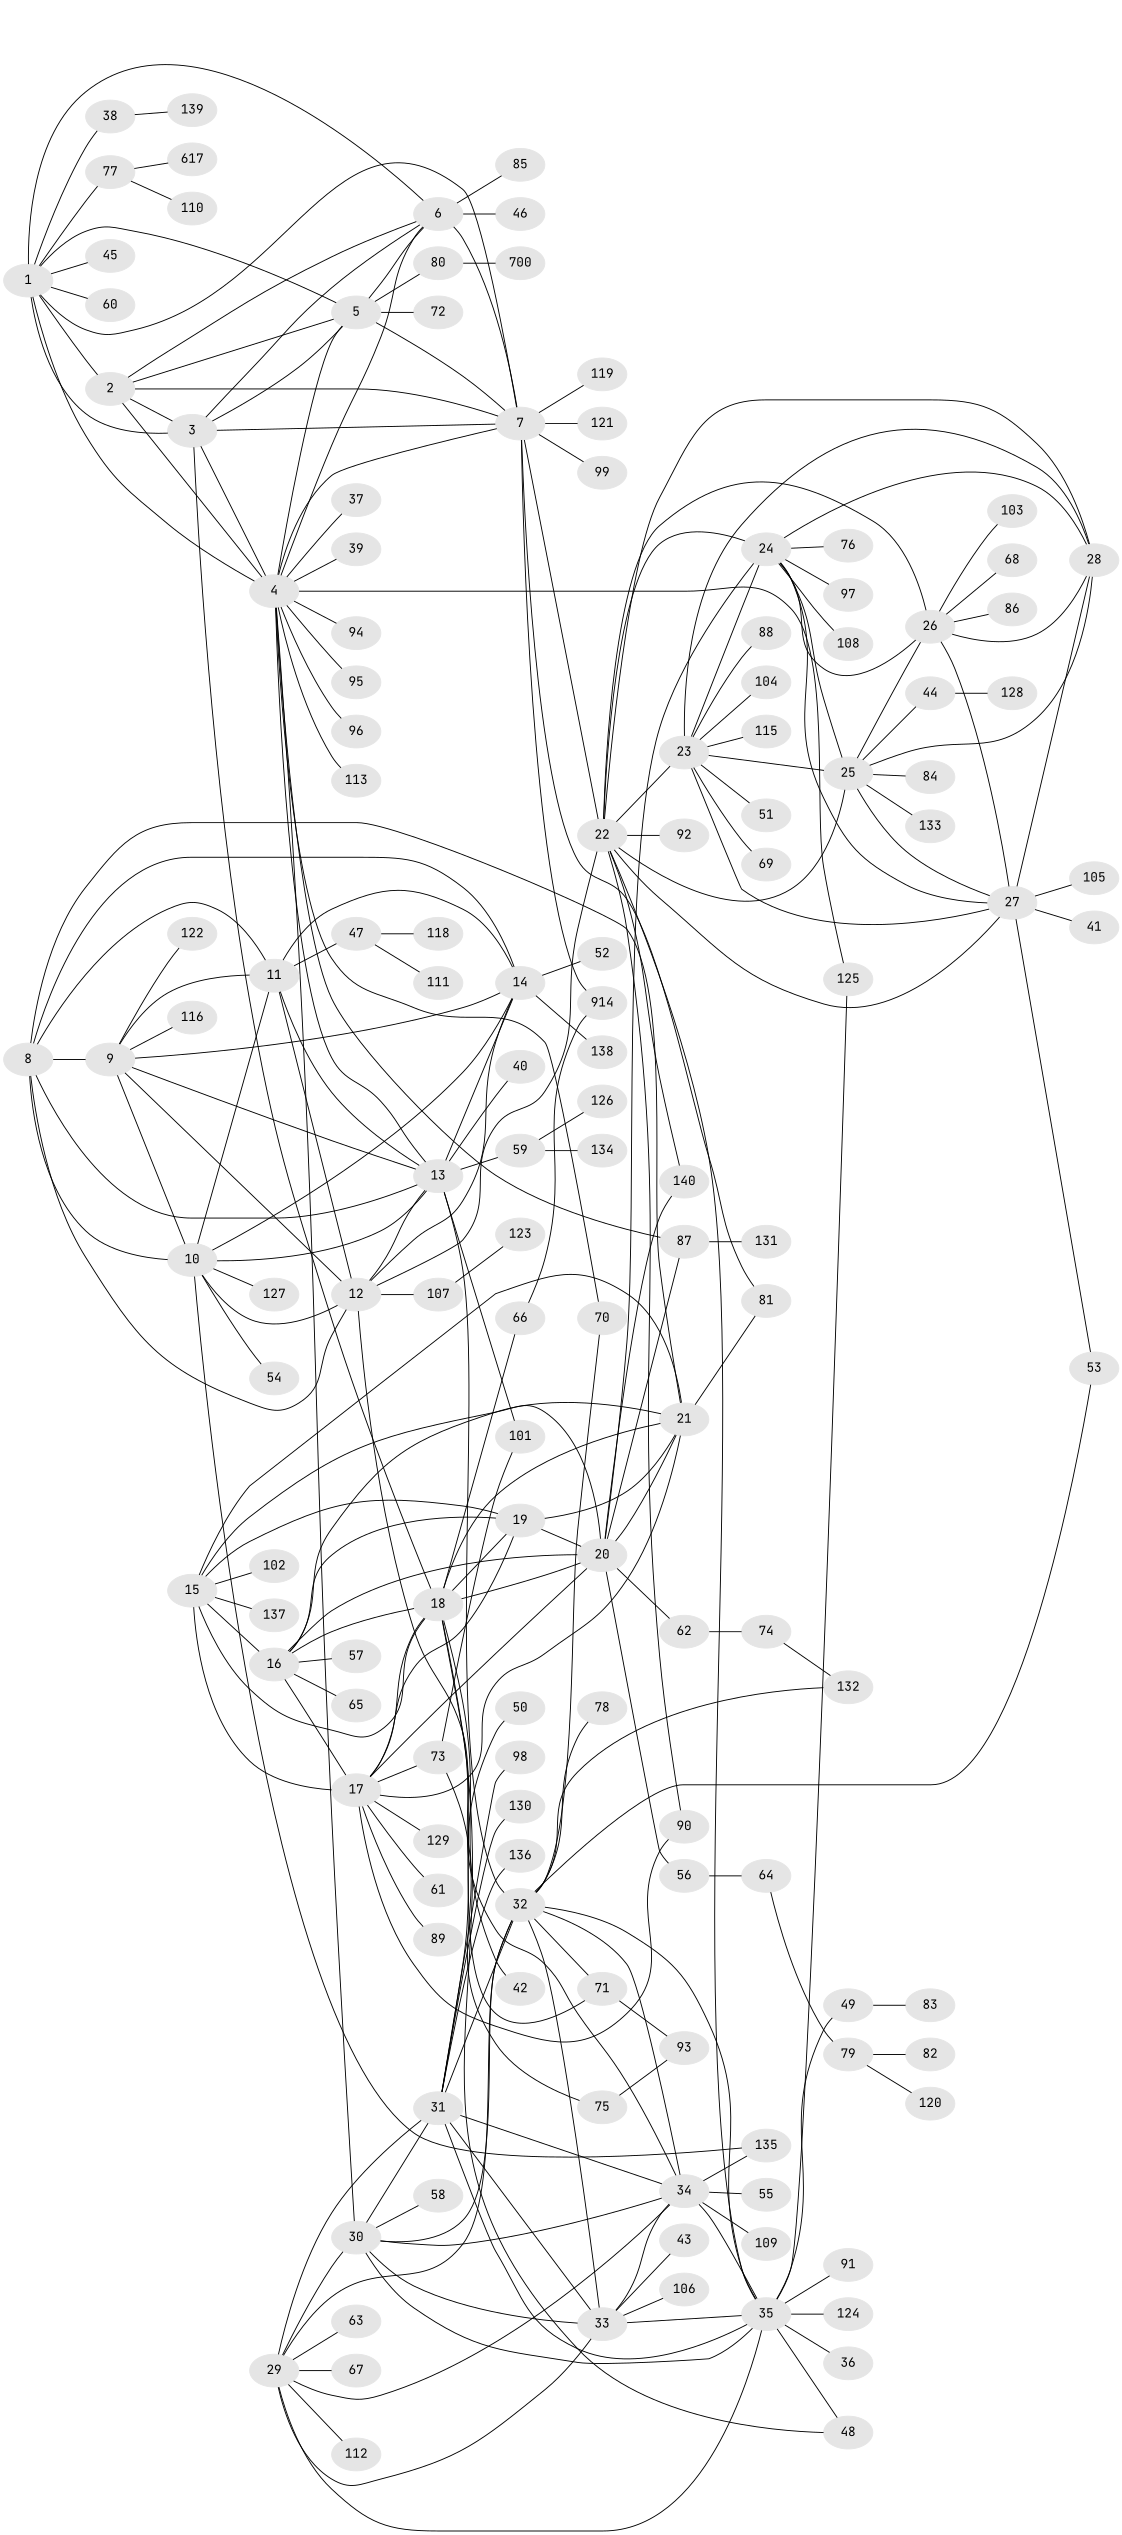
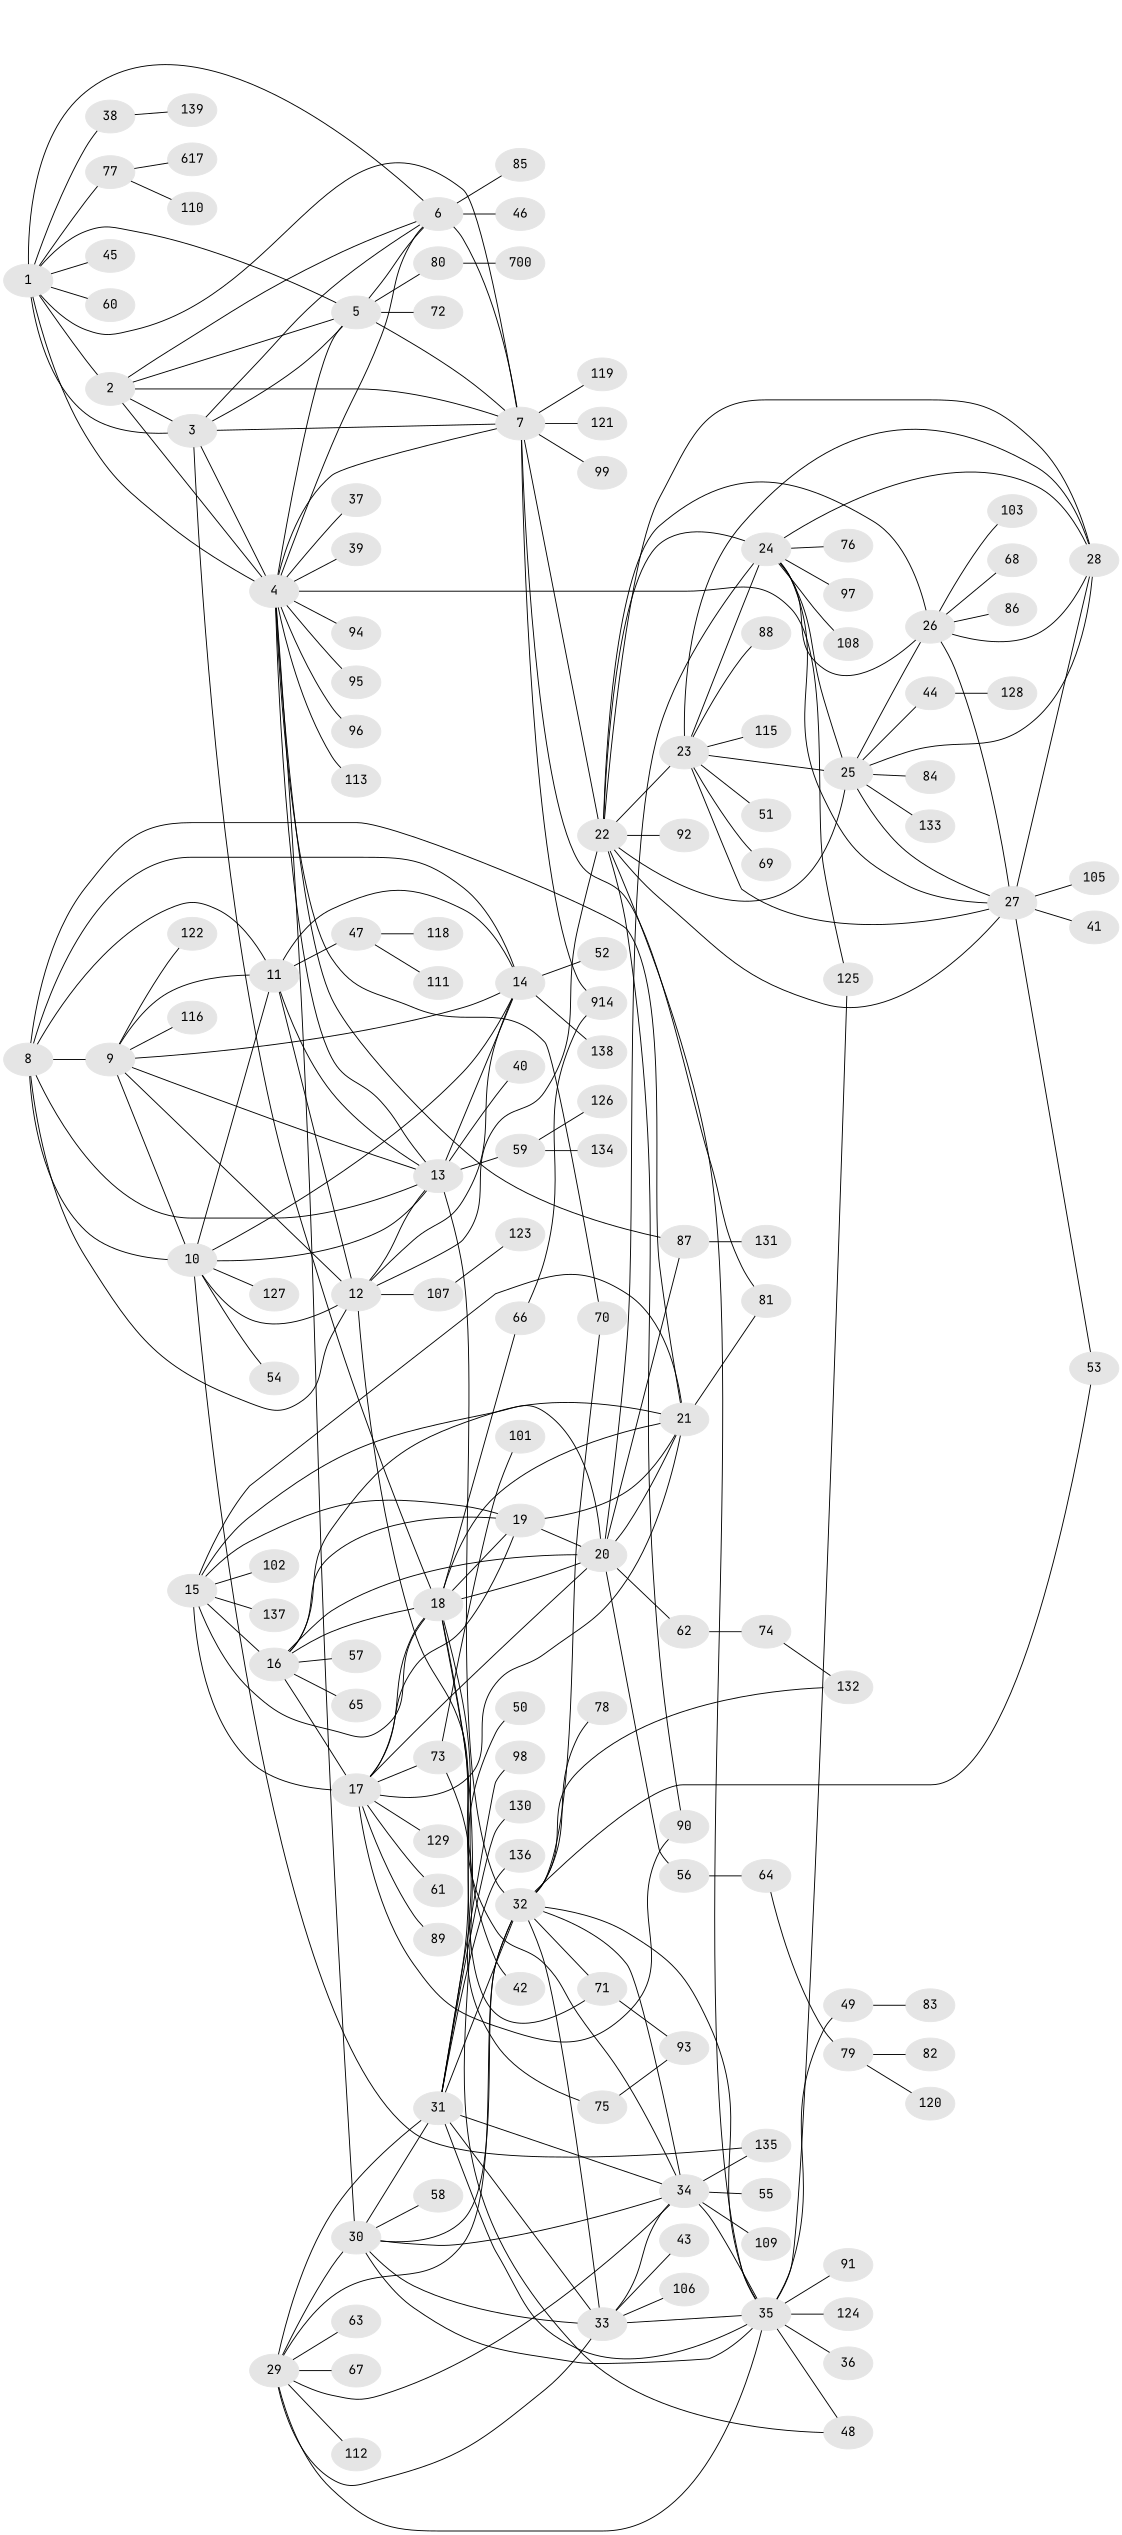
node "104": removed
node "140": removed
edge "13" -- "101": removed
